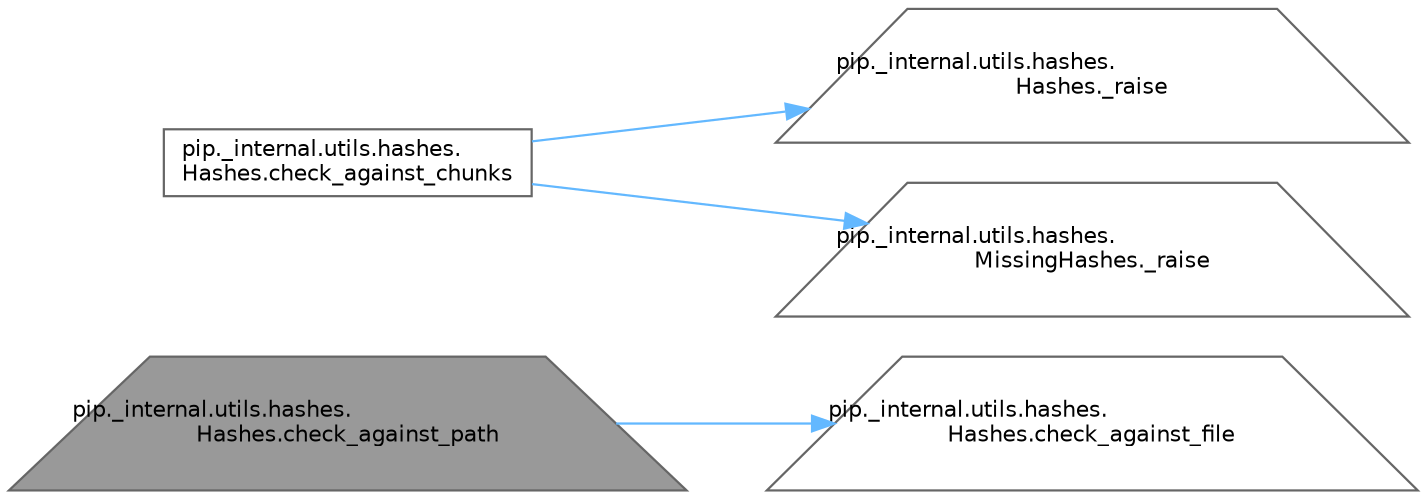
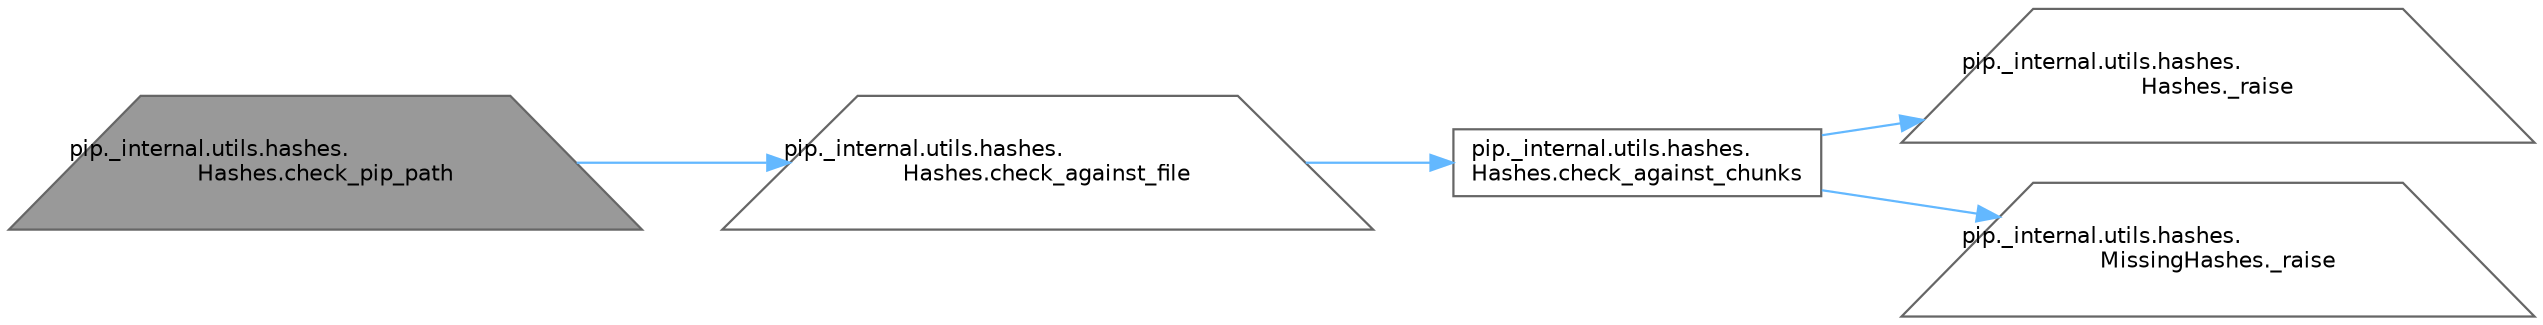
edge "pip._internal.utils.hashes. Hashes.check_against_file" -> "pip._internal.utils.hashes. Hashes.check_against_chunks": added
node "pip._internal.utils.hashes. Hashes.check_against_path": label "pip._internal.utils.hashes. Hashes.check_against_path" -> "pip._internal.utils.hashes. Hashes.check_pip_path"
